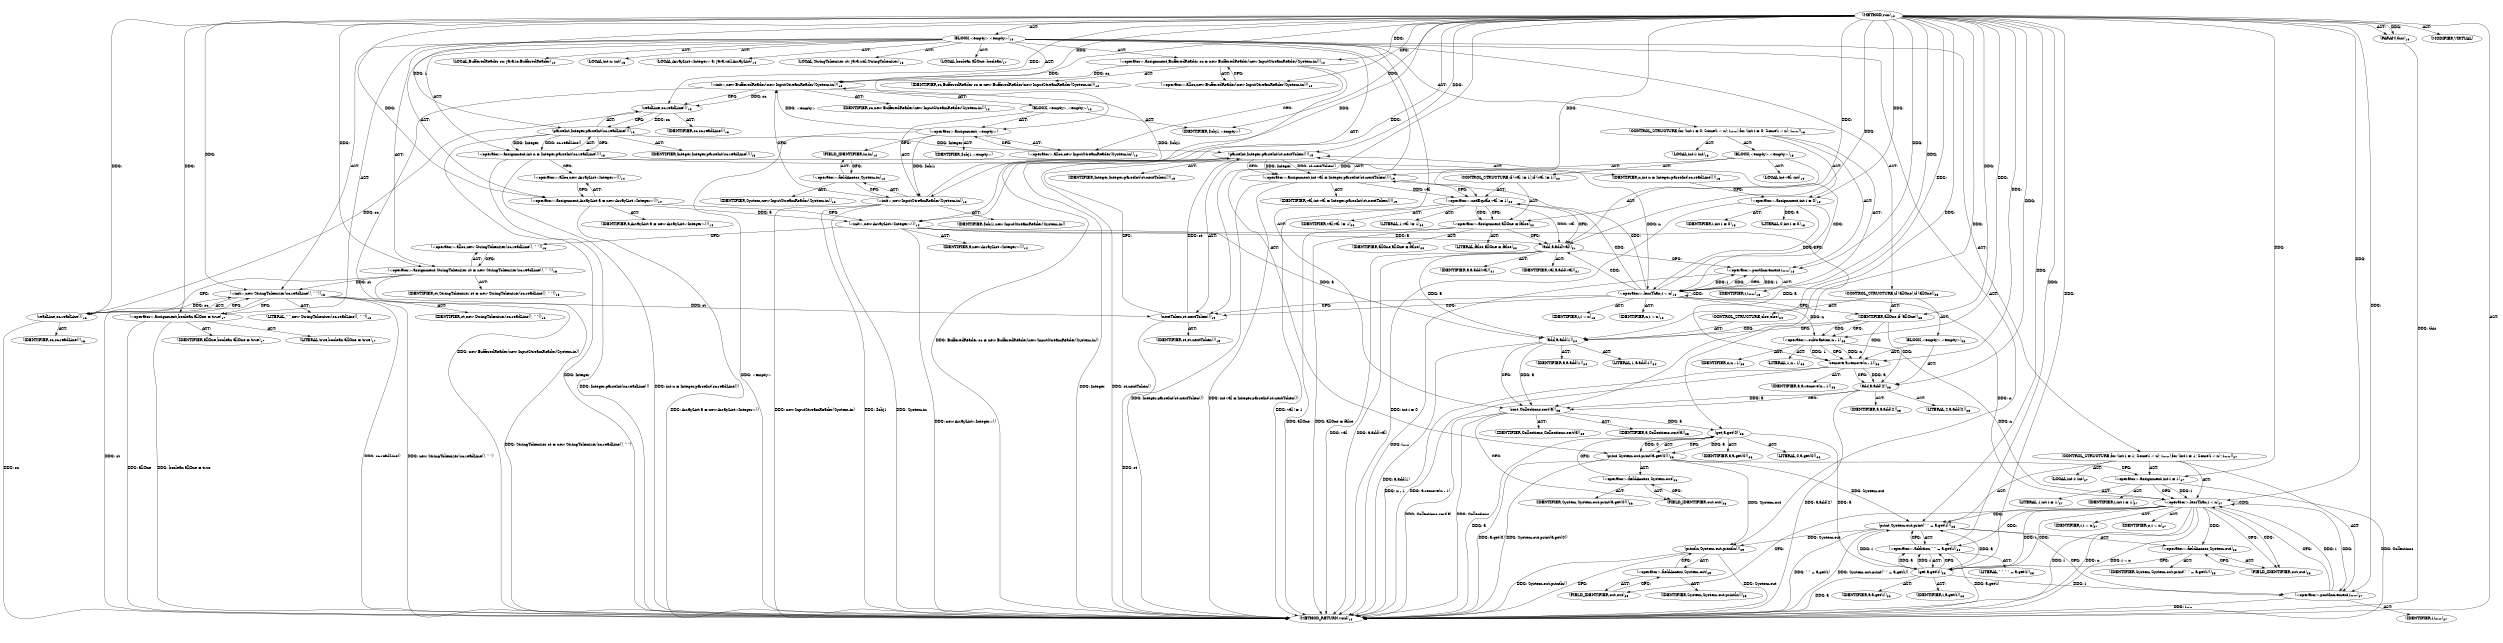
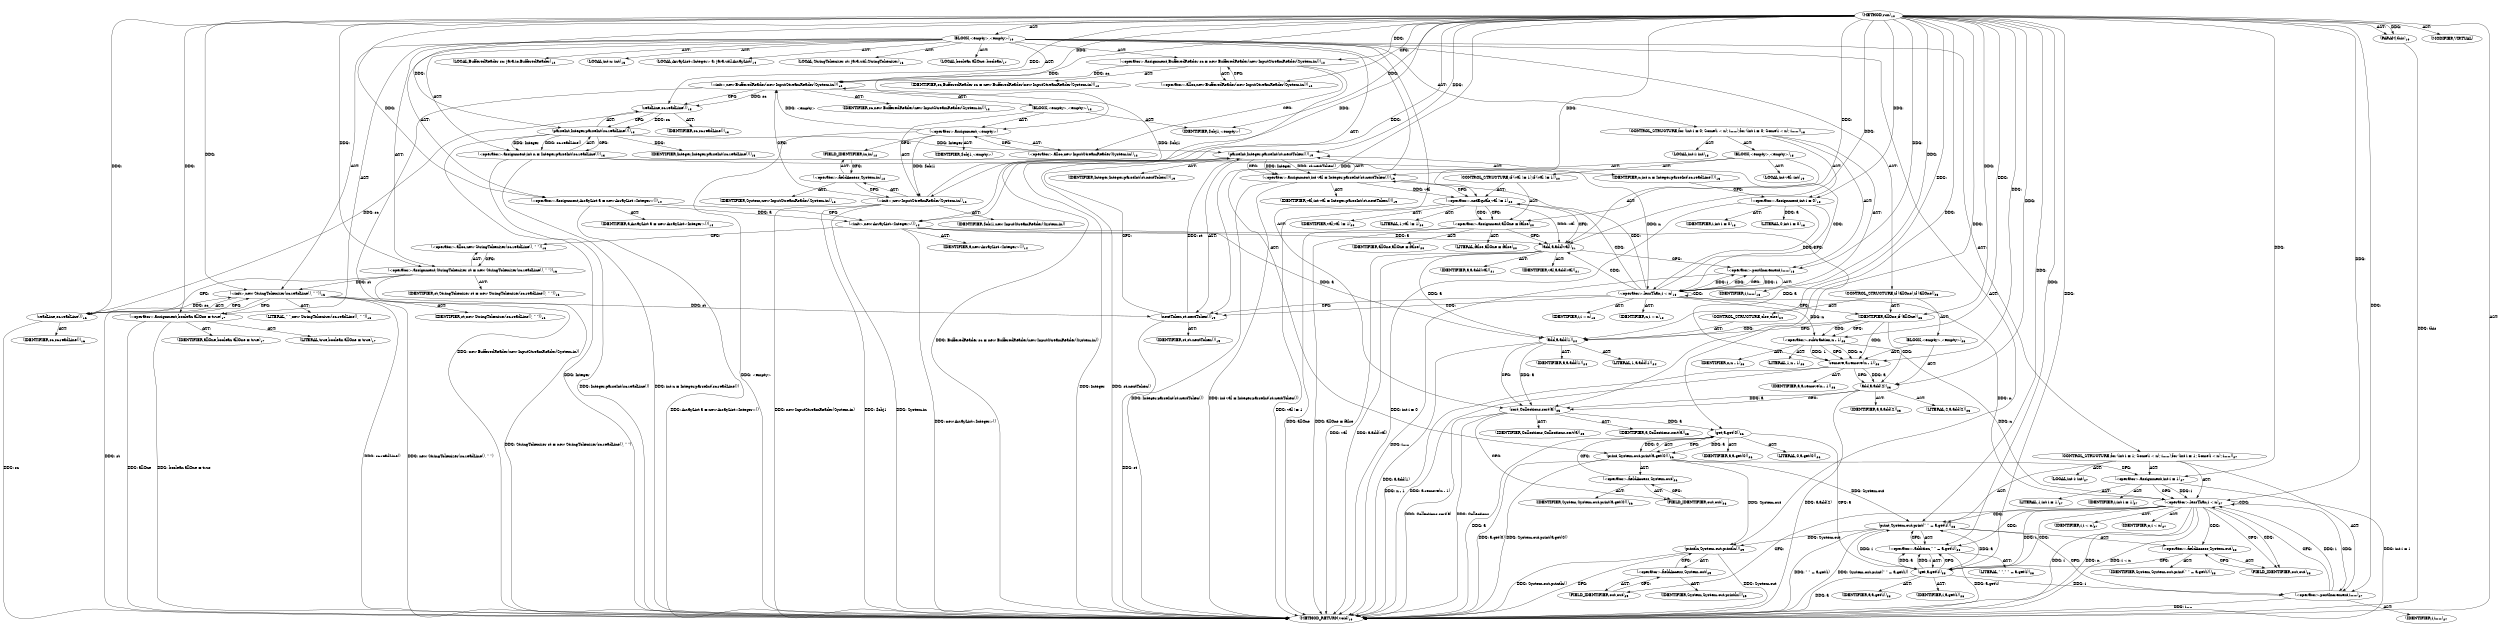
edge "(METHOD,run)" -> "(parseInt,Integer.parseInt(sc.readLine()))": label "DDG: 1" -> "DDG: "
edge "(parseInt,Integer.parseInt(sc.readLine()))" -> "(IDENTIFIER,Integer,Integer.parseInt(sc.readLine()))": label "AST: " -> "DDG: "
node "(<operator>.alloc,new ArrayList<Integer>())": removed
edge "(get,a.get(0))" -> "(get,a.get(i))": label "DDG: a" -> "CFG: a"
edge "(<operator>.assignment,int i = 1)" -> "(METHOD_RETURN,void)": label "DDG: Collections" -> "DDG: int i = 1"
